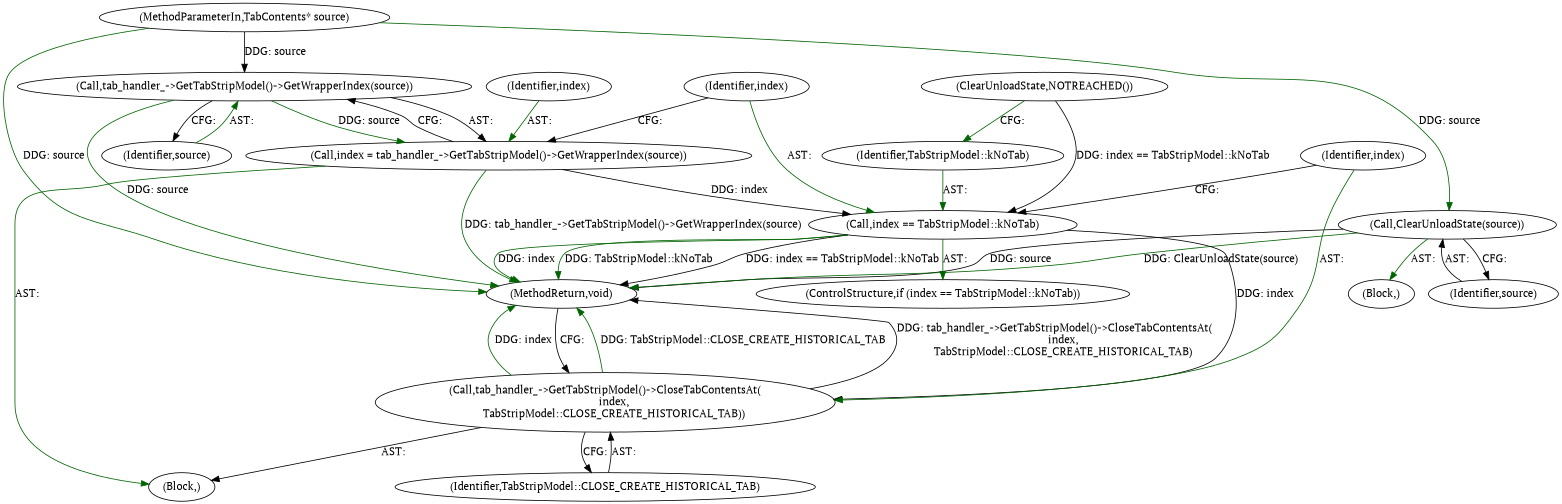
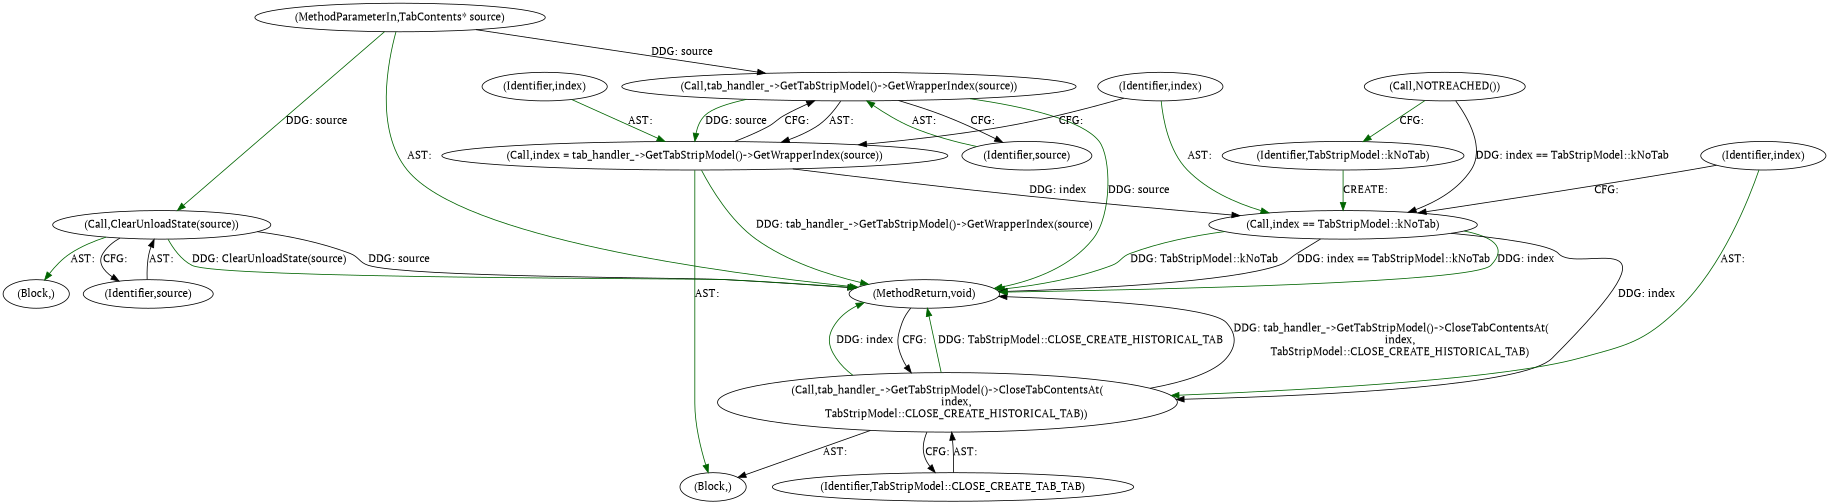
node "(ClearUnloadState,NOTREACHED())": label "(ClearUnloadState,NOTREACHED())" -> "(Call,NOTREACHED())"
edge "(MethodParameterIn,TabContents* source)" -> "(MethodReturn,void)": label "DDG: source" -> "AST: "
edge "(Identifier,TabStripModel::kNoTab)" -> "(Call,index == TabStripModel::kNoTab)": label "AST: " -> "CREATE: "
node "(ControlStructure,if (index == TabStripModel::kNoTab))": removed
node "(Identifier,TabStripModel::CLOSE_CREATE_HISTORICAL_TAB)": label "(Identifier,TabStripModel::CLOSE_CREATE_HISTORICAL_TAB)" -> "(Identifier,TabStripModel::CLOSE_CREATE_TAB_TAB)"
